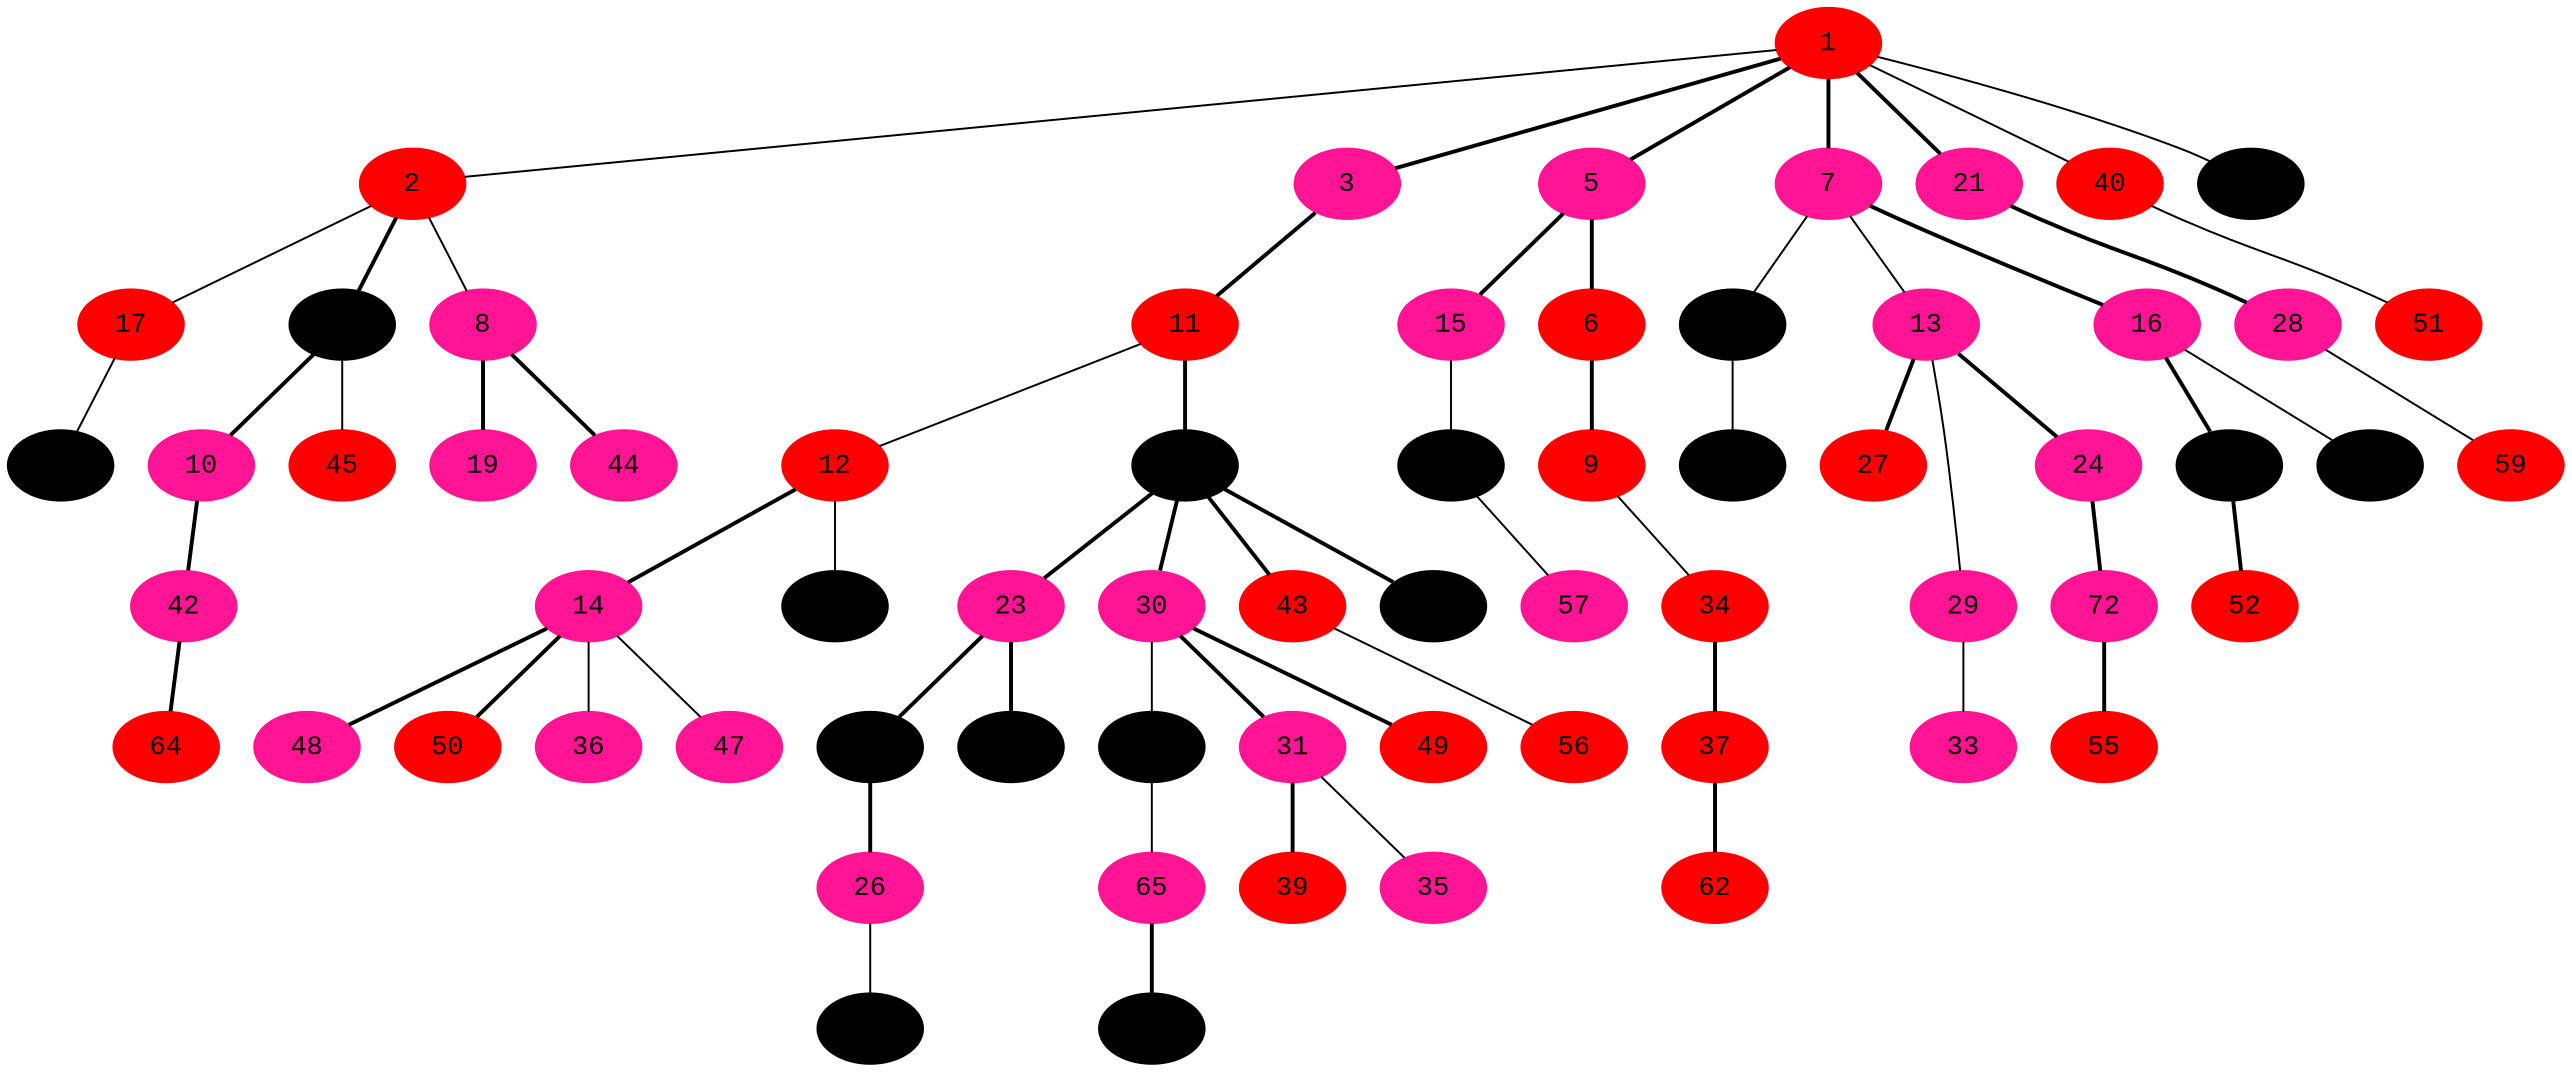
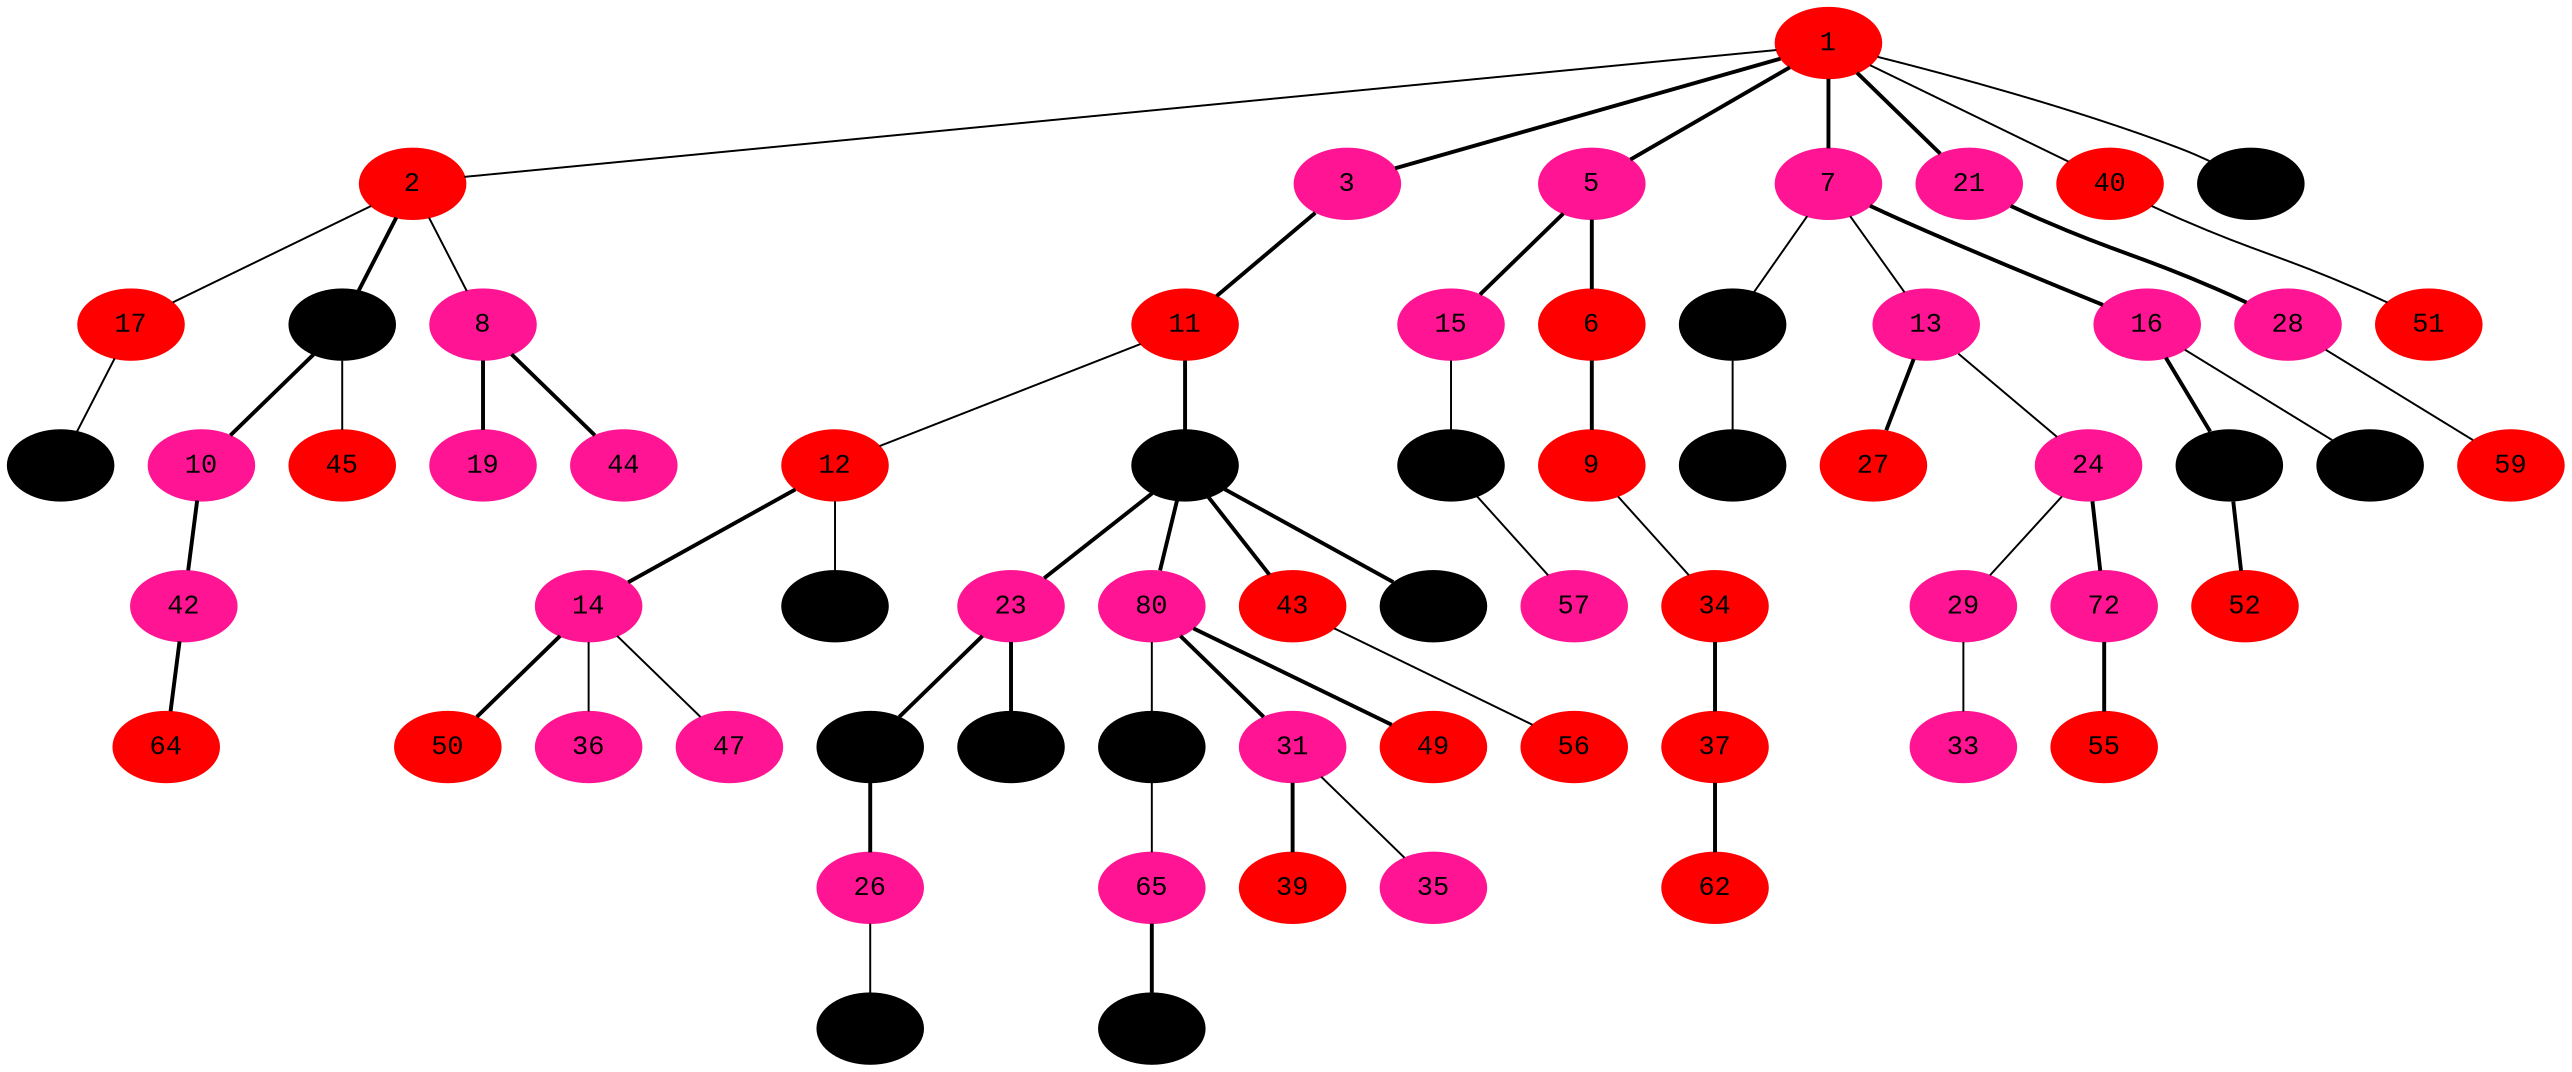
edge "13" -- "24": style bold -> solid
edge "13" -- "29": now "24" -- "29"
node "30": label "30" -> "80"
node "48": removed
